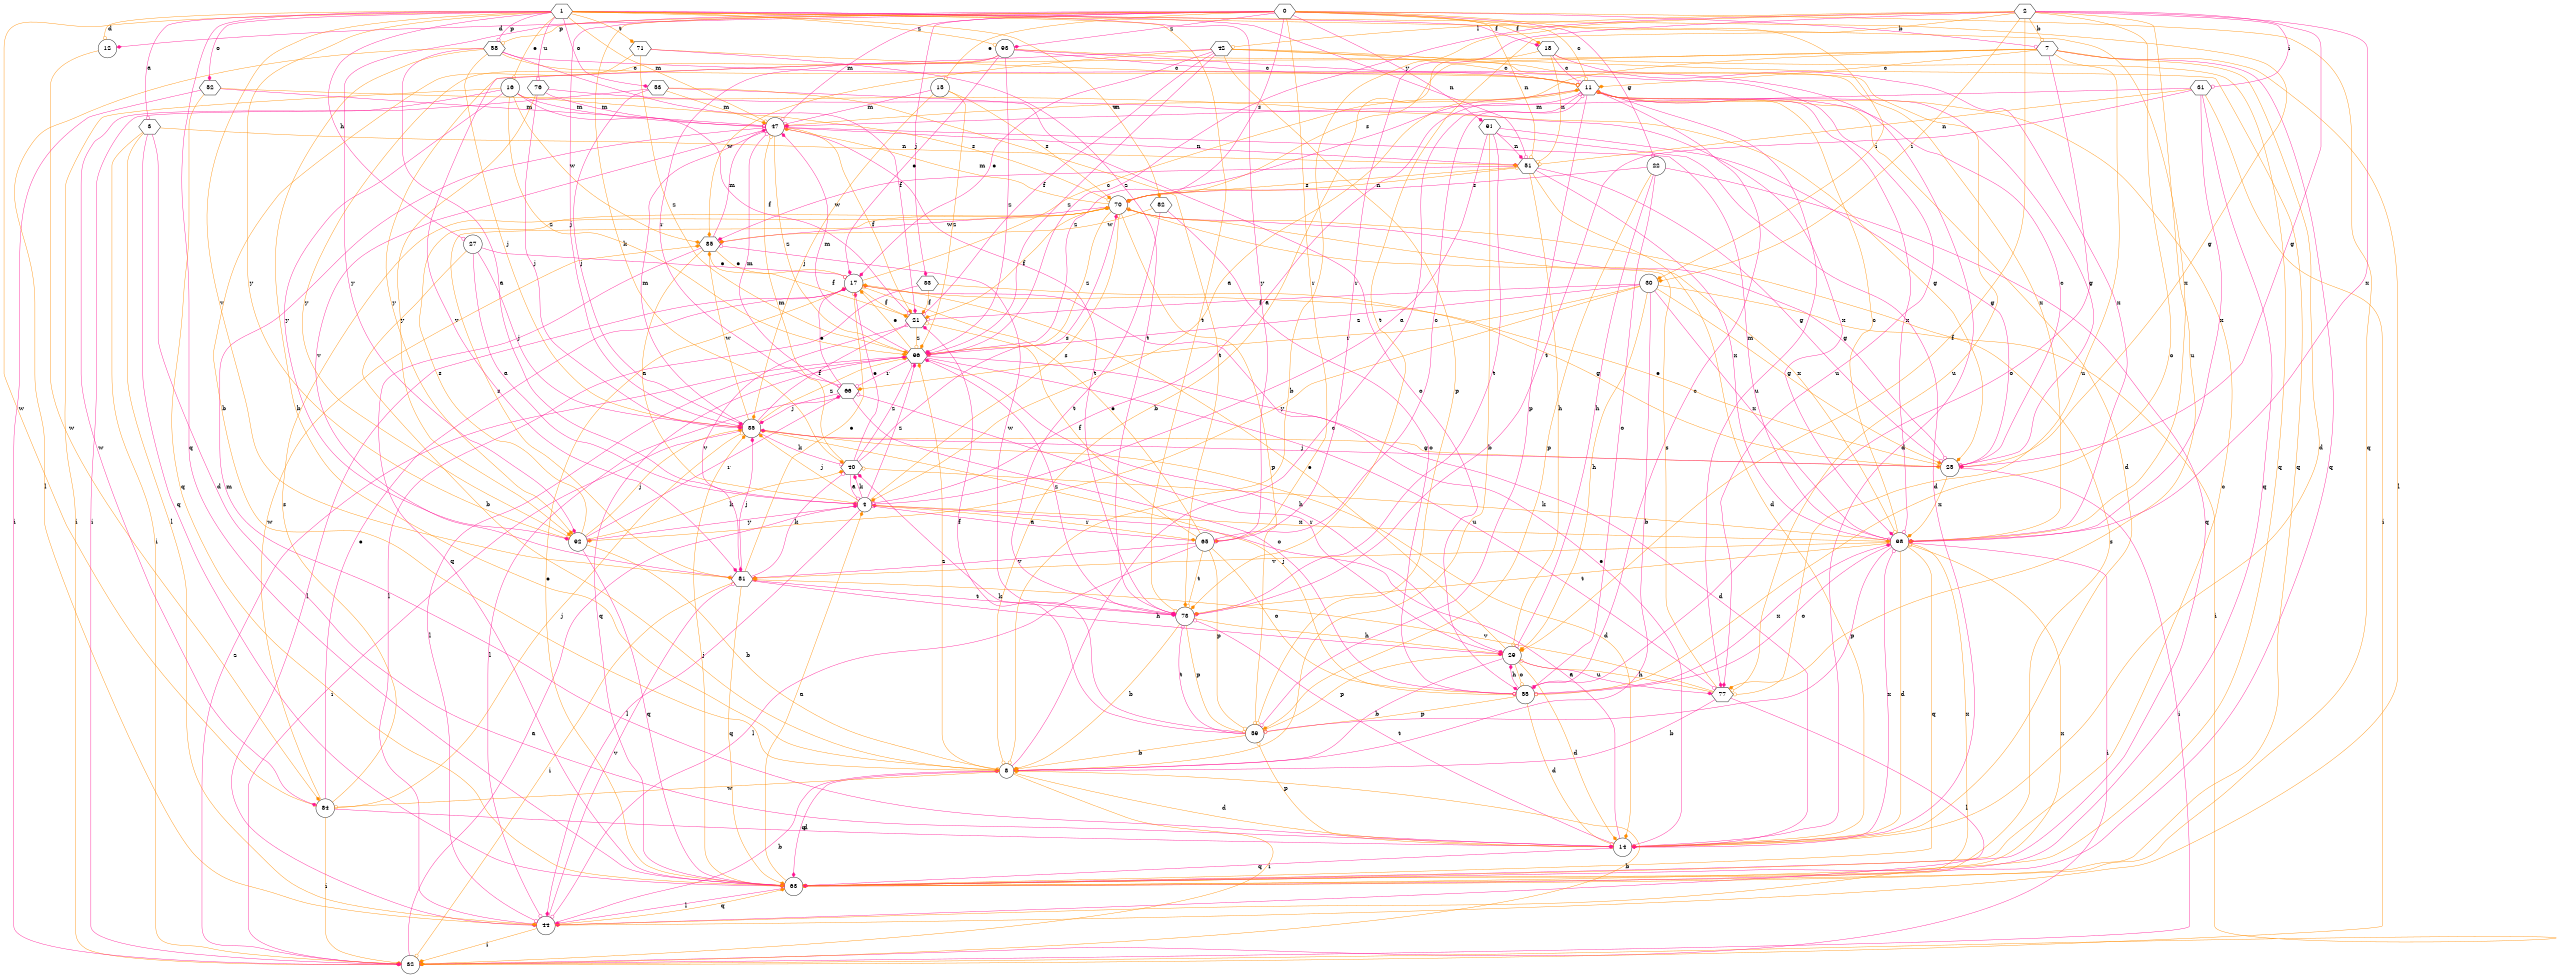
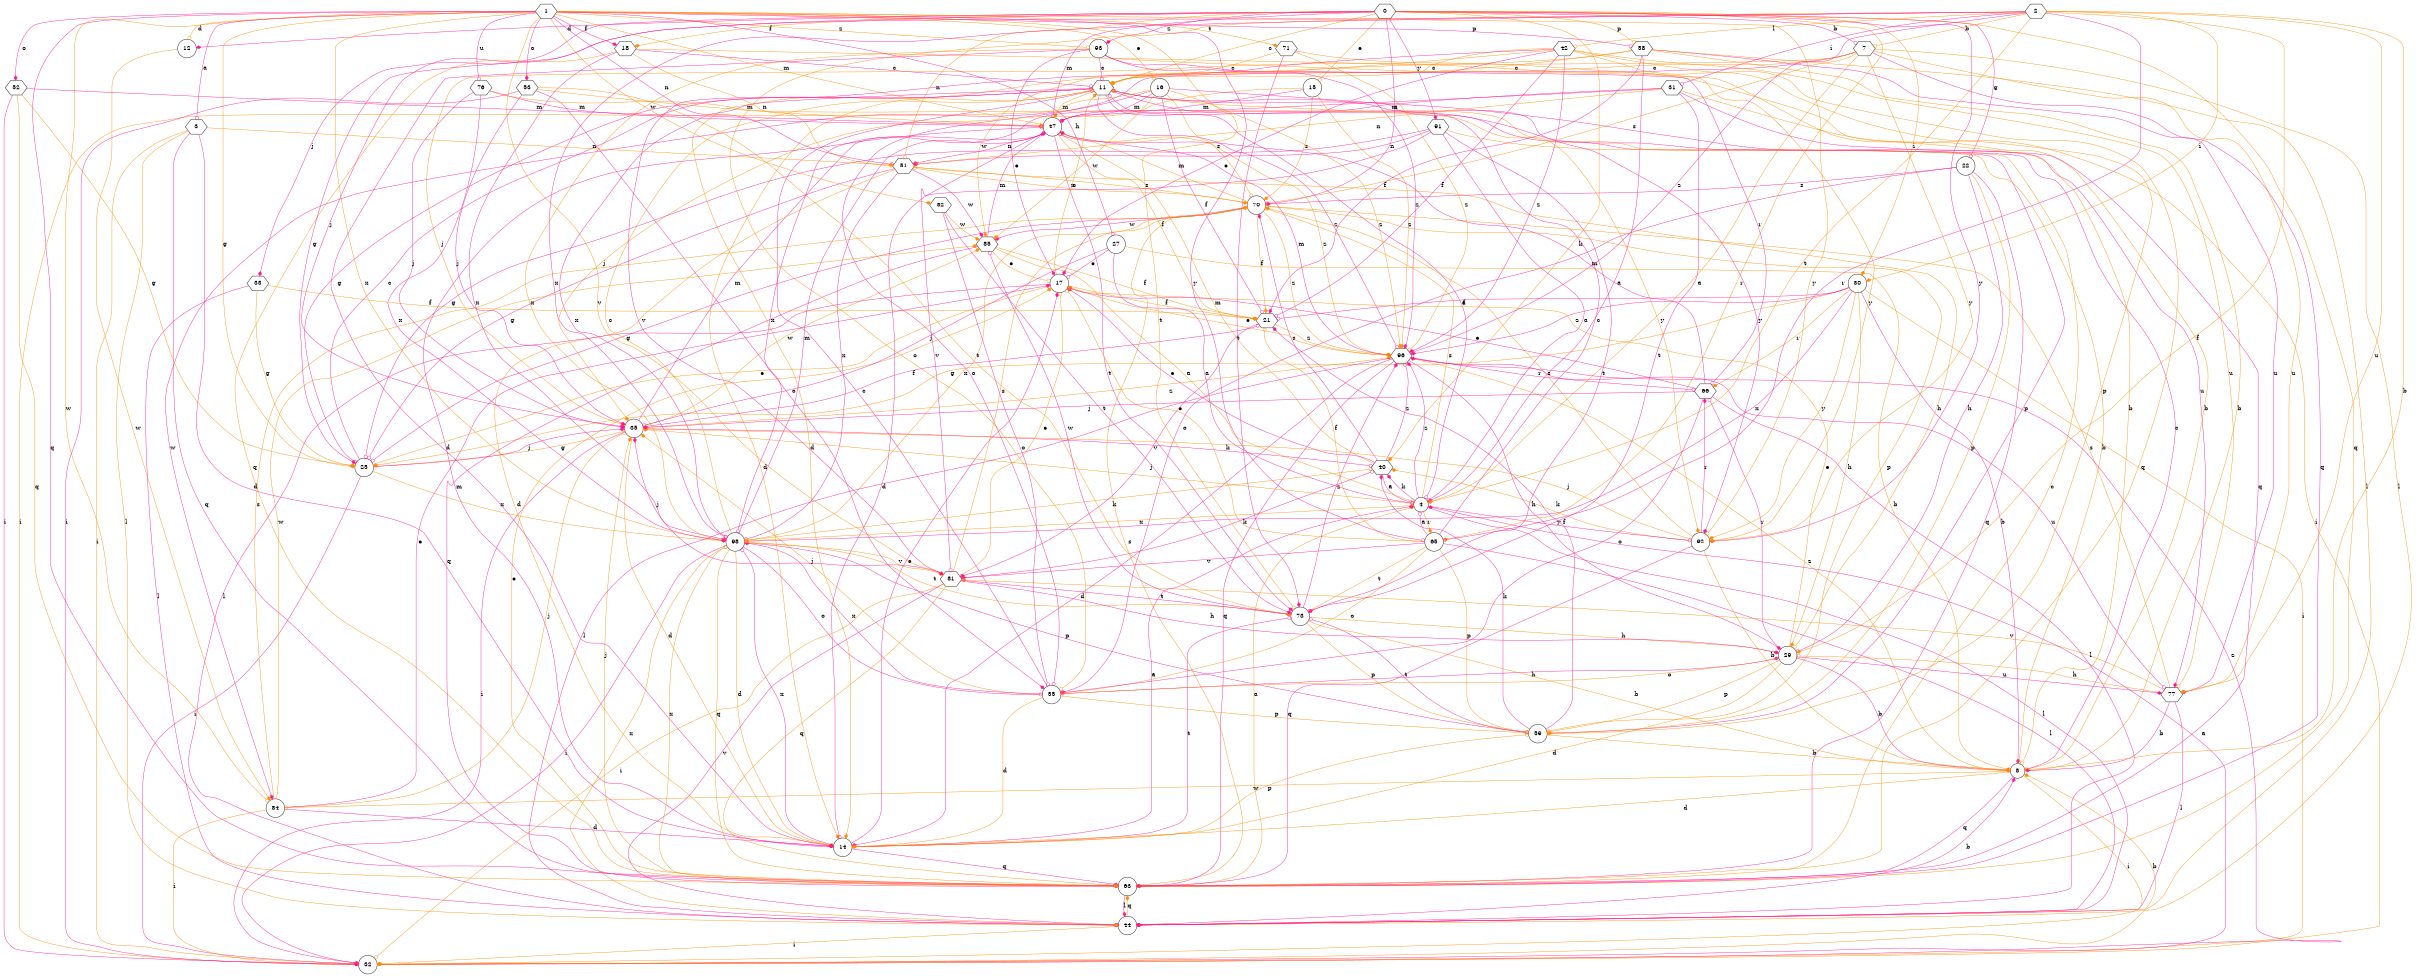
edge "2" -> "73": now "2" -> "4"
edge "44" -> "81": reversed
edge "98" -> "14": arrowhead diamond -> odot
